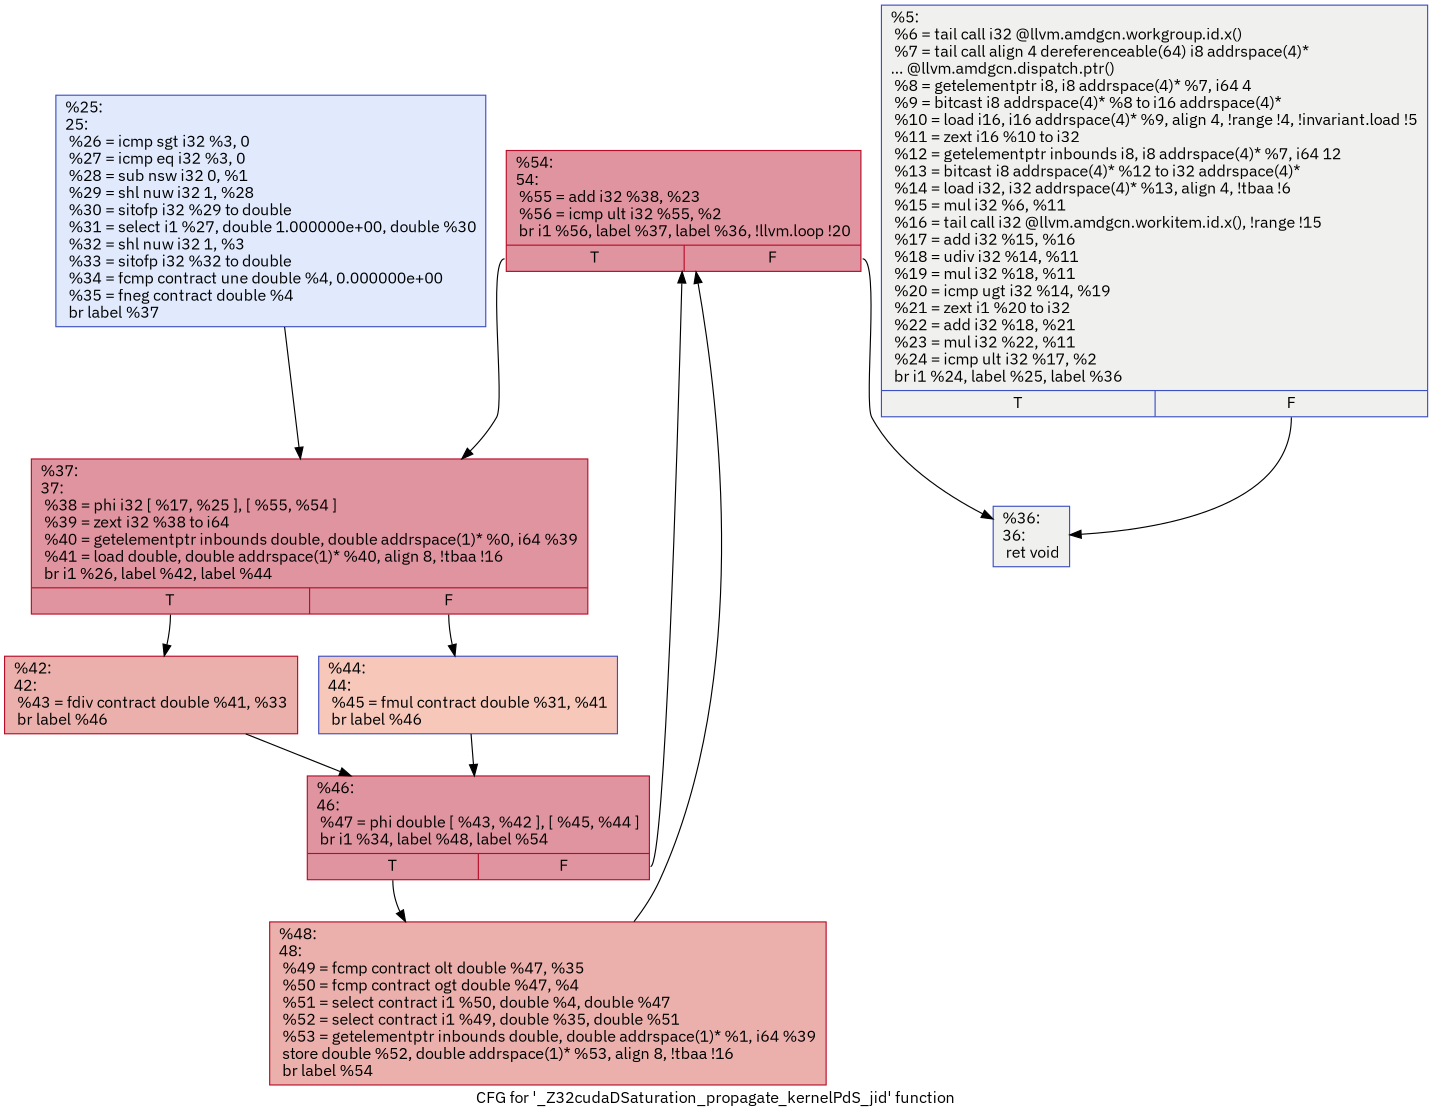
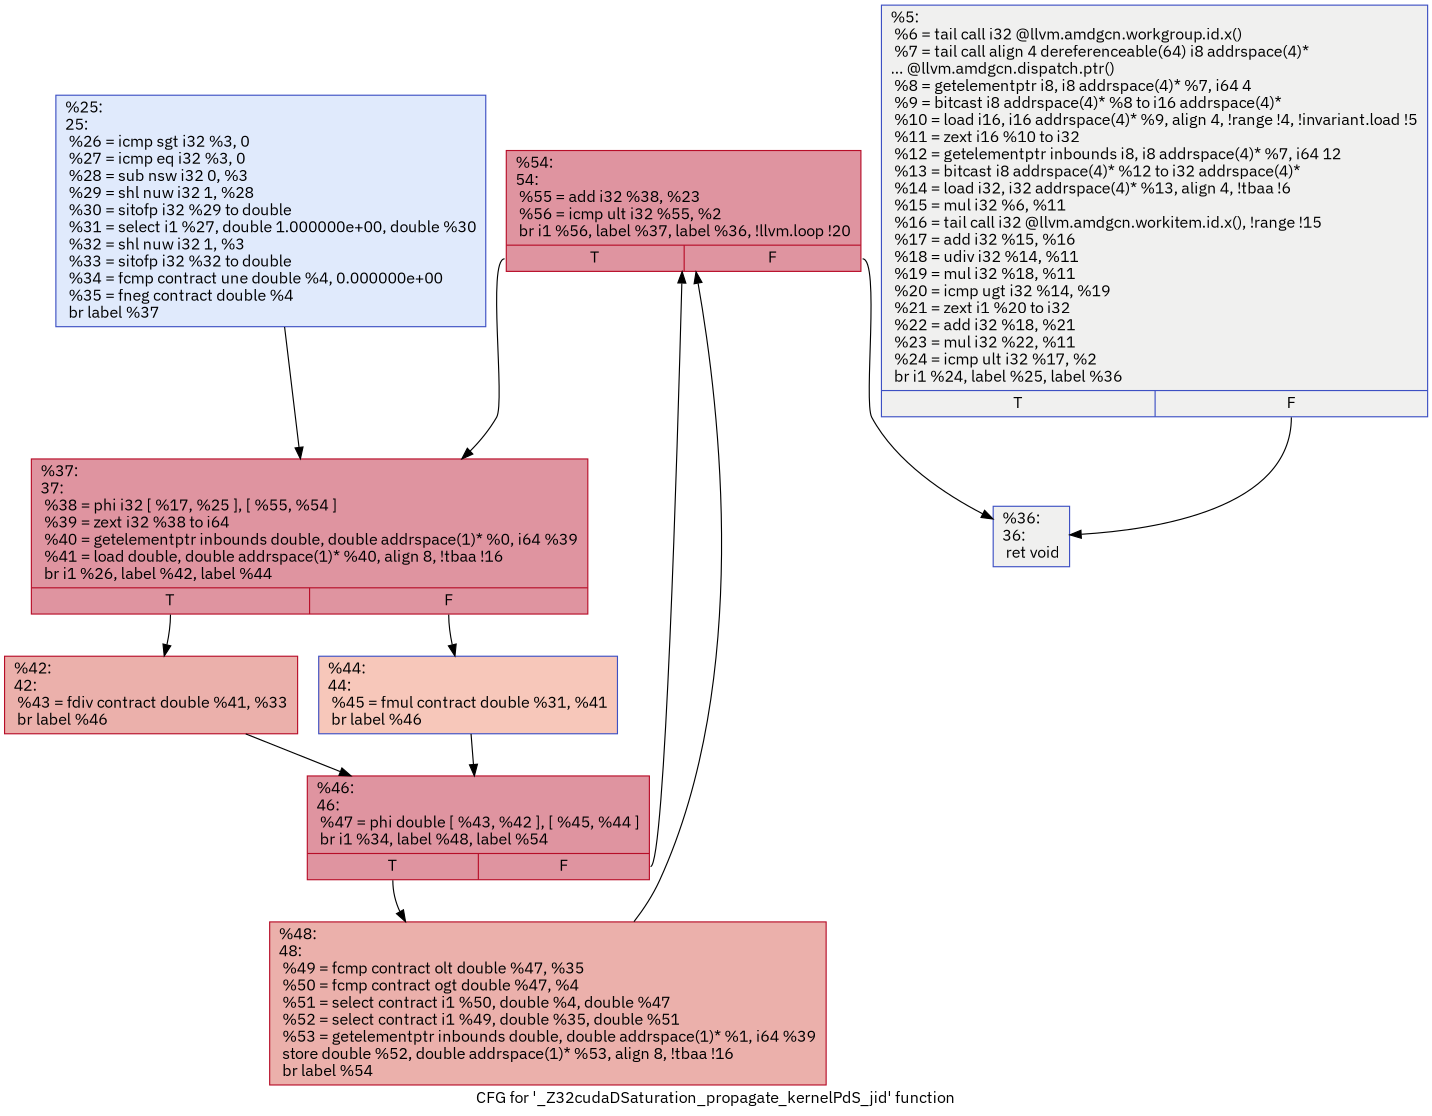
node "%25:": text "%28 = sub nsw i32 0, %1" -> "%28 = sub nsw i32 0, %3"
